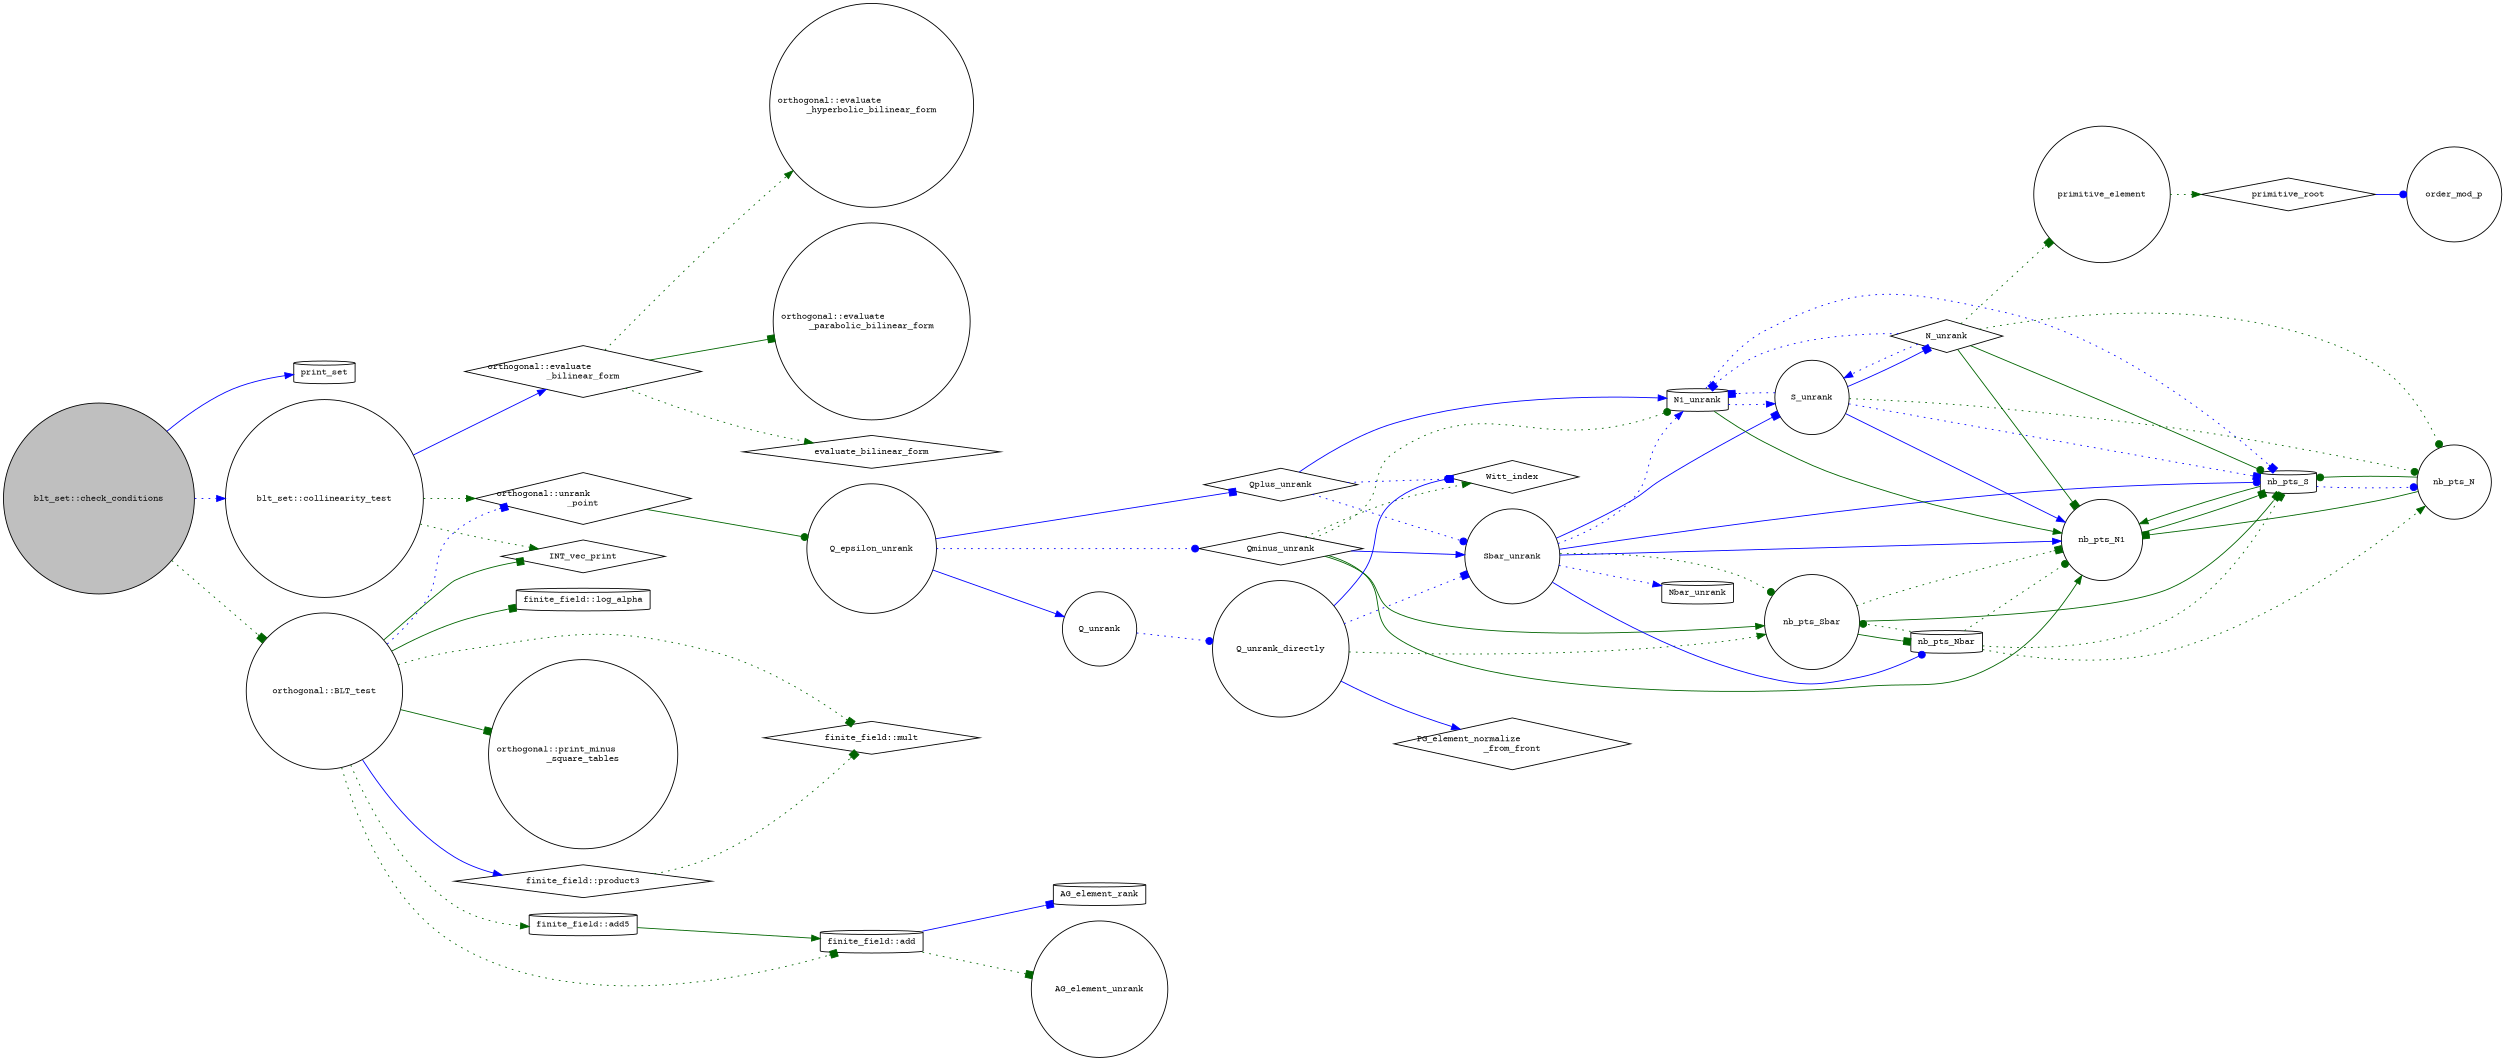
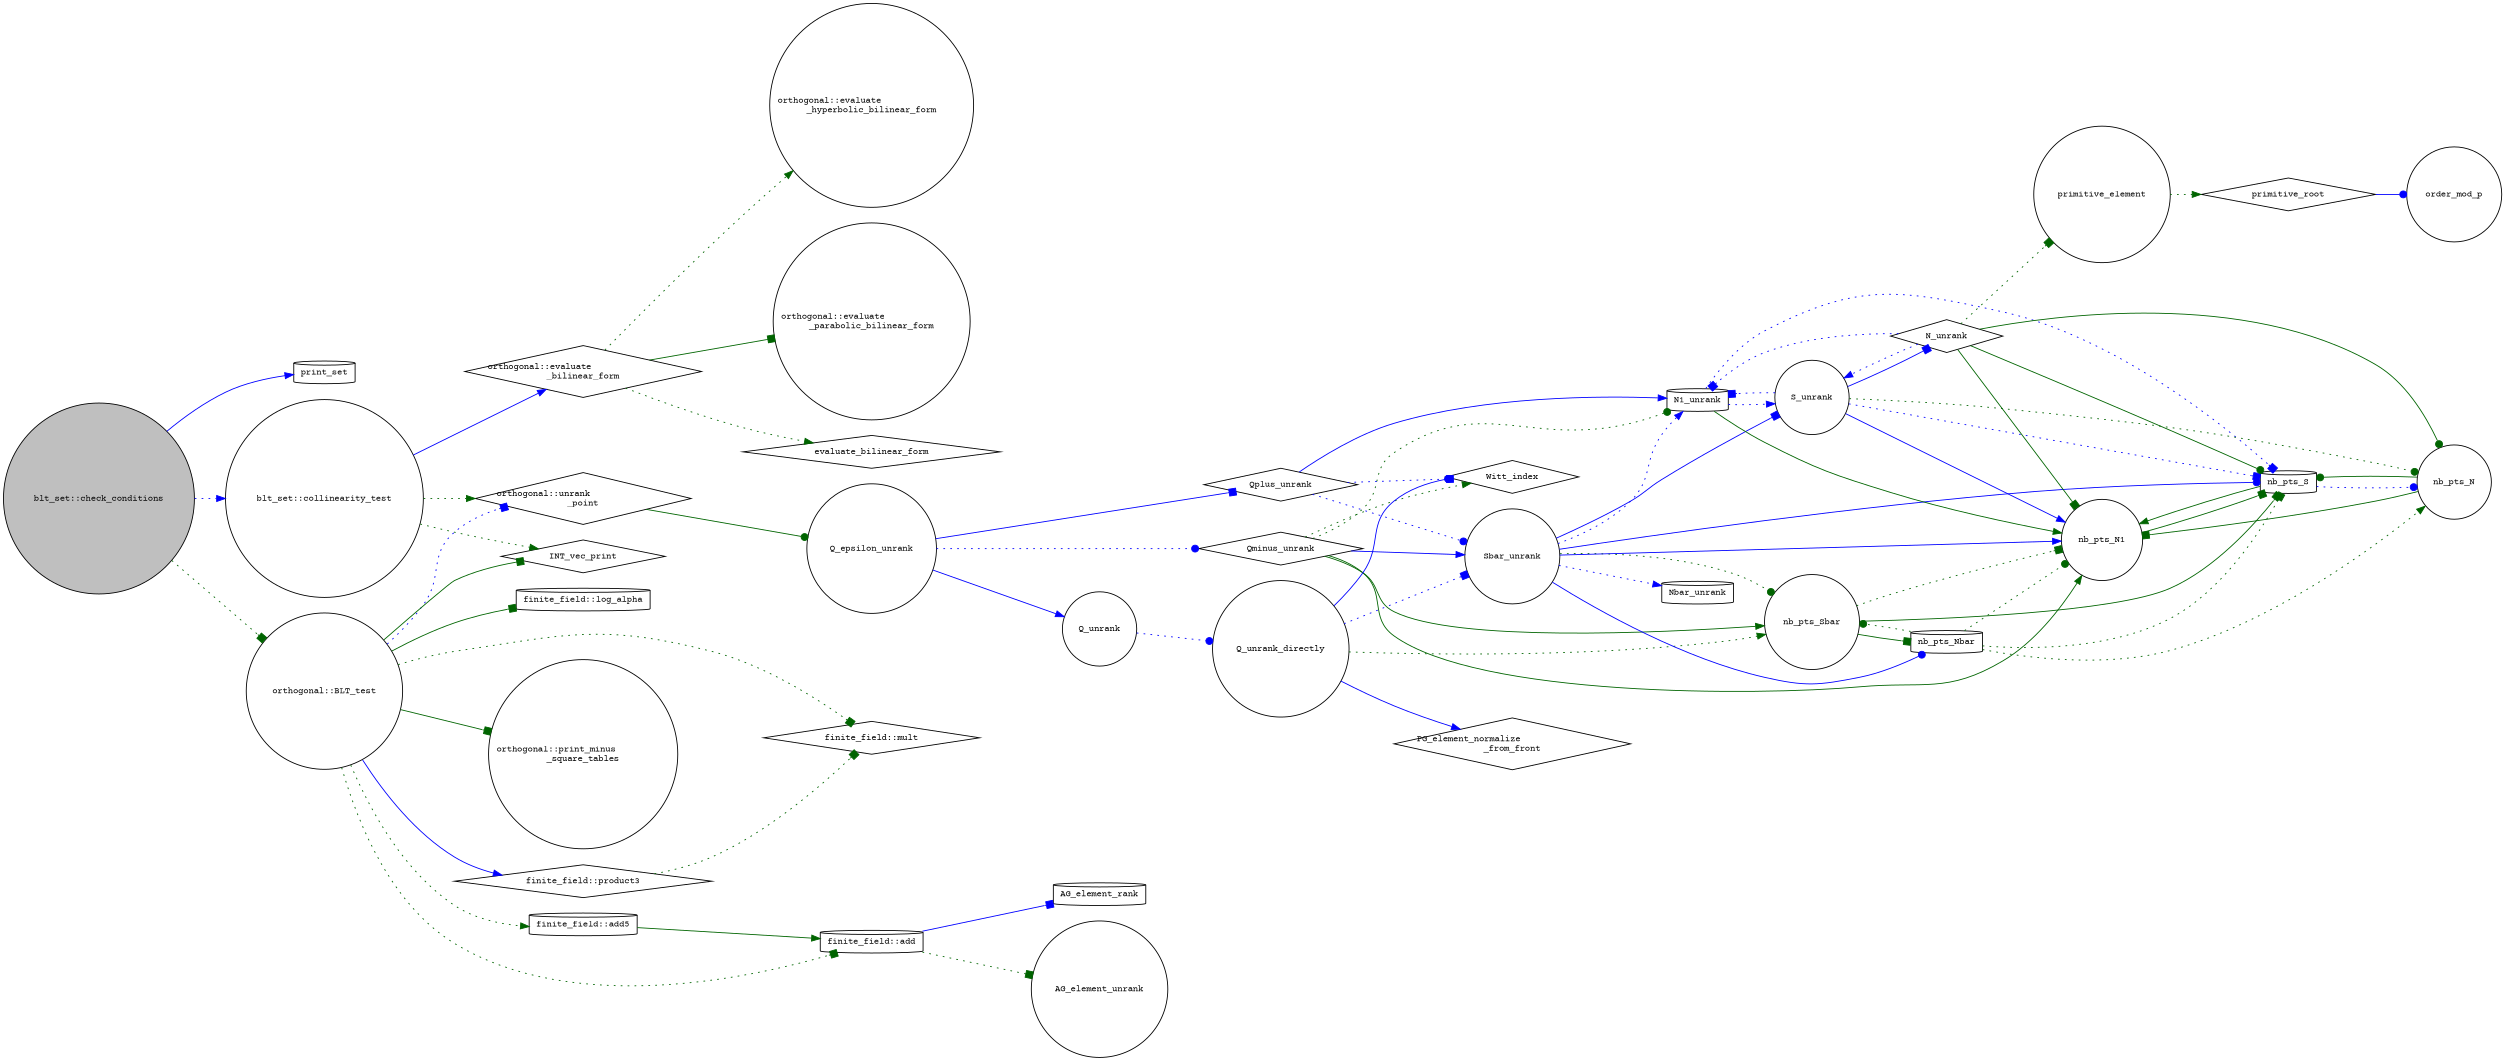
edge "N_unrank" -> "nb_pts_N": style dotted -> solid
